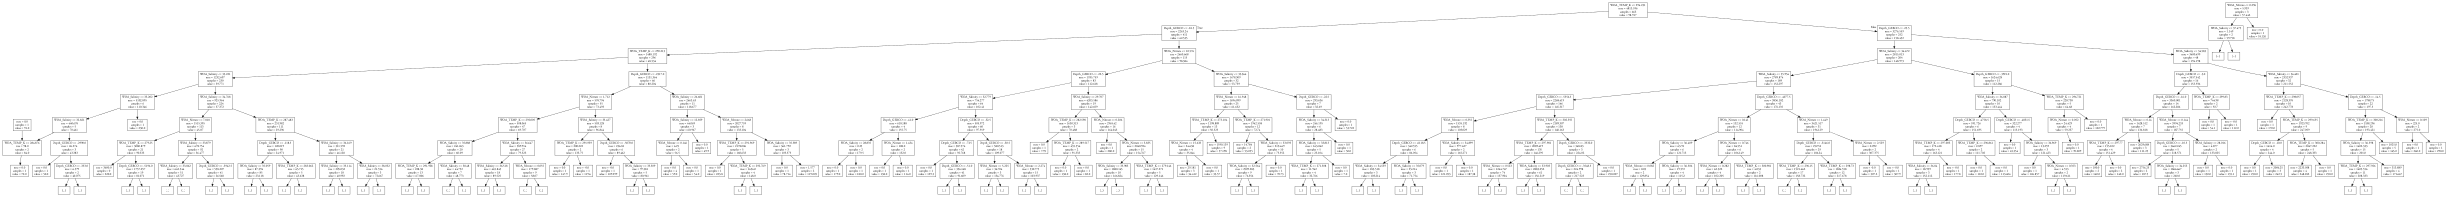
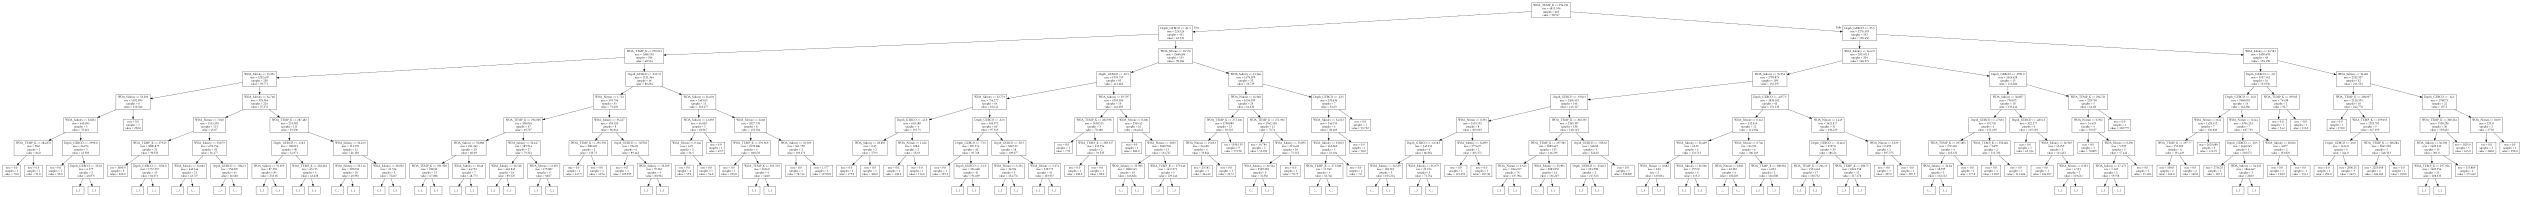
edge "mse = 0.0 samples = 1 value = 91.0" -> "WOA_TEMP_K <= 284.876 mse = 98.0 samples = 2 value = 84.0": reversed
edge "WOA_Nitrate <= 0.052 mse = 24.429 samples = 4 value = 59.237" -> "WOA_Nitrate <= 0.296 mse = 5.939 samples = 3 value = 57.442": added
